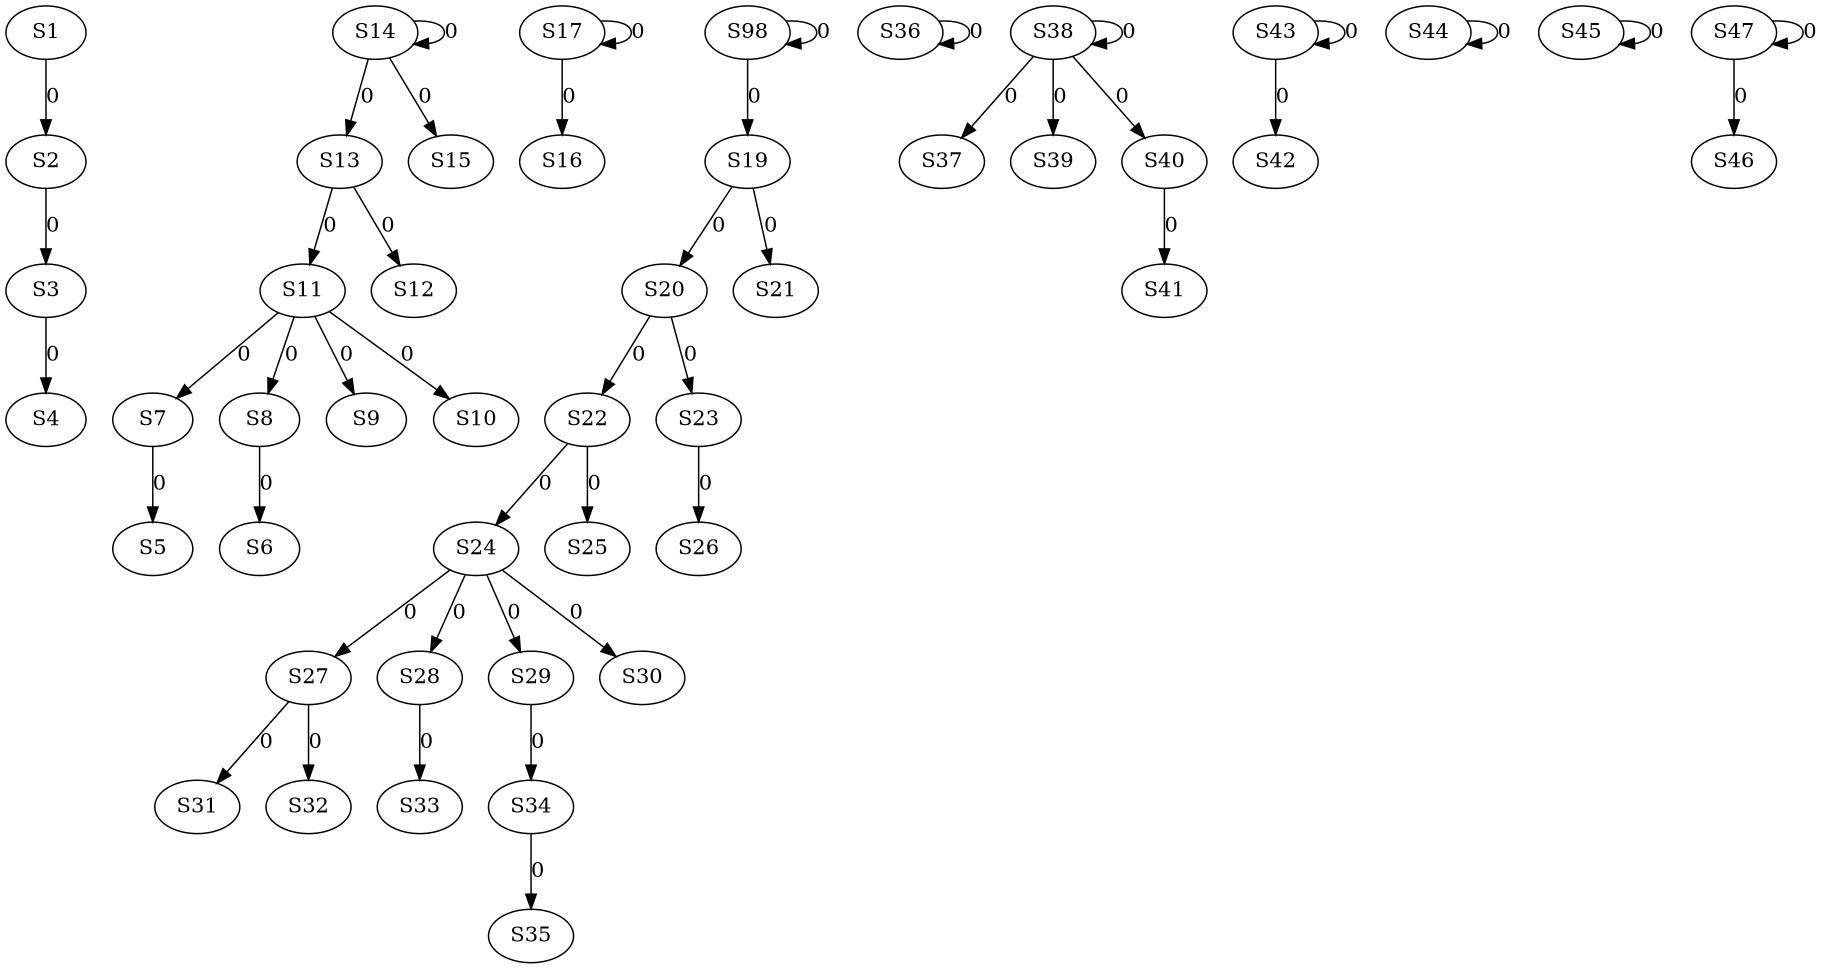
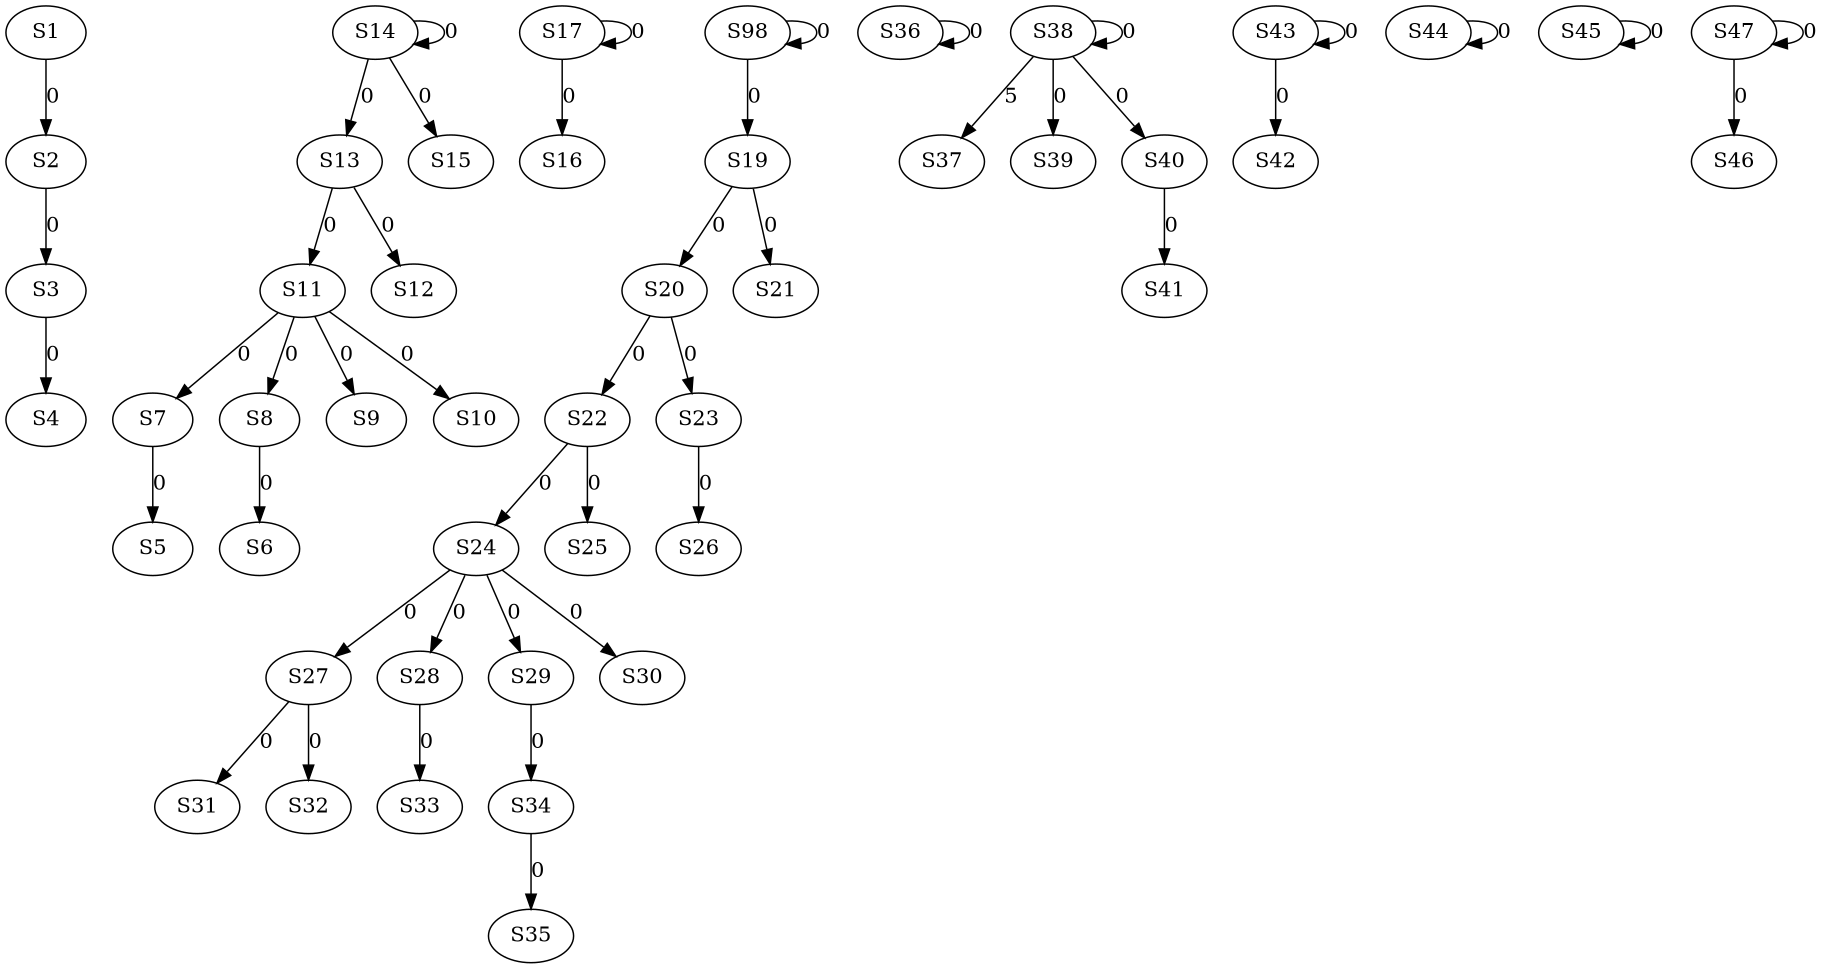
edge "S38" -> "S37": label "0" -> "5"
